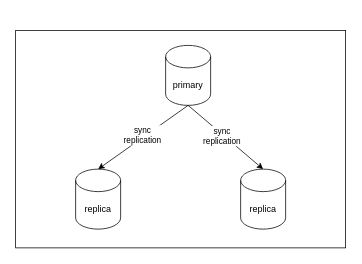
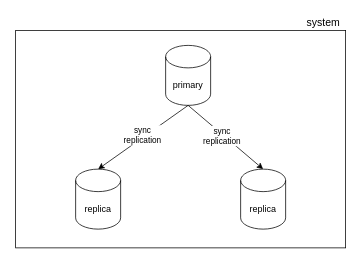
node "system": added
